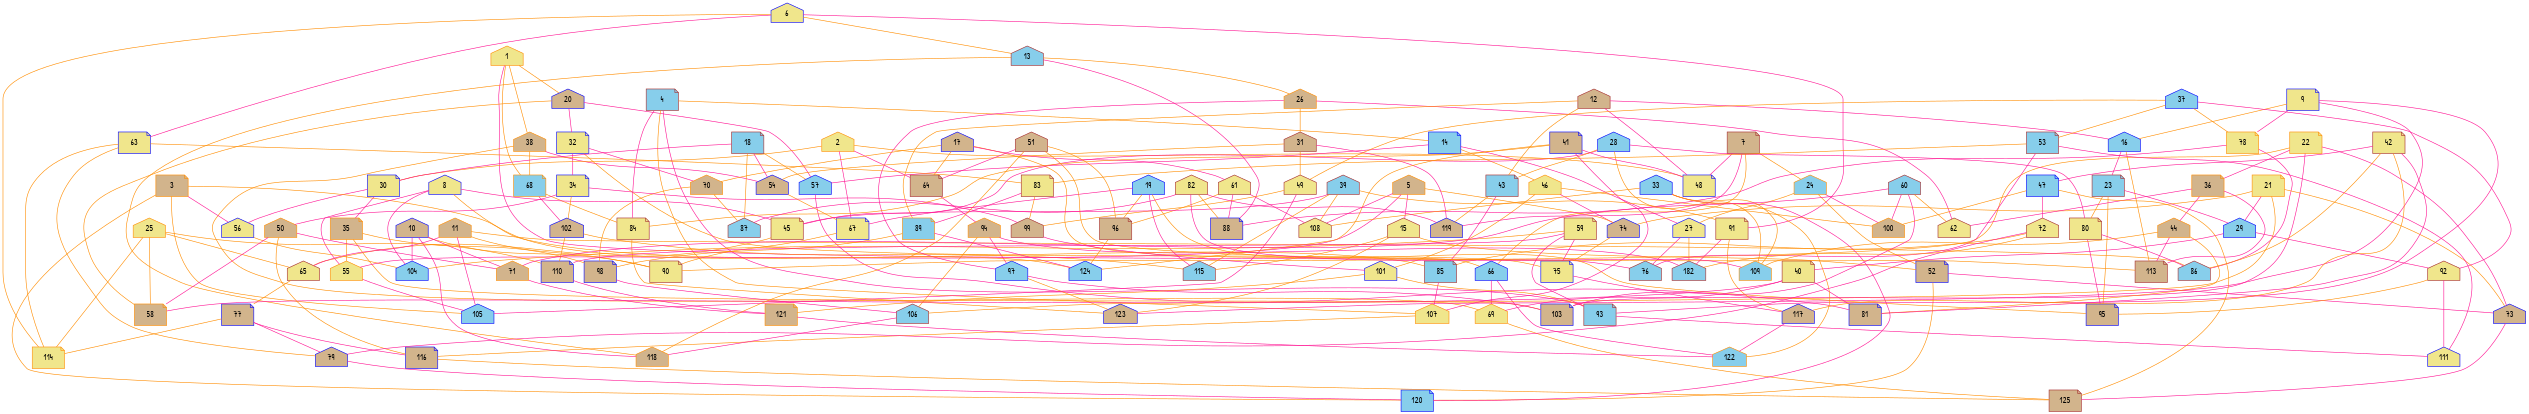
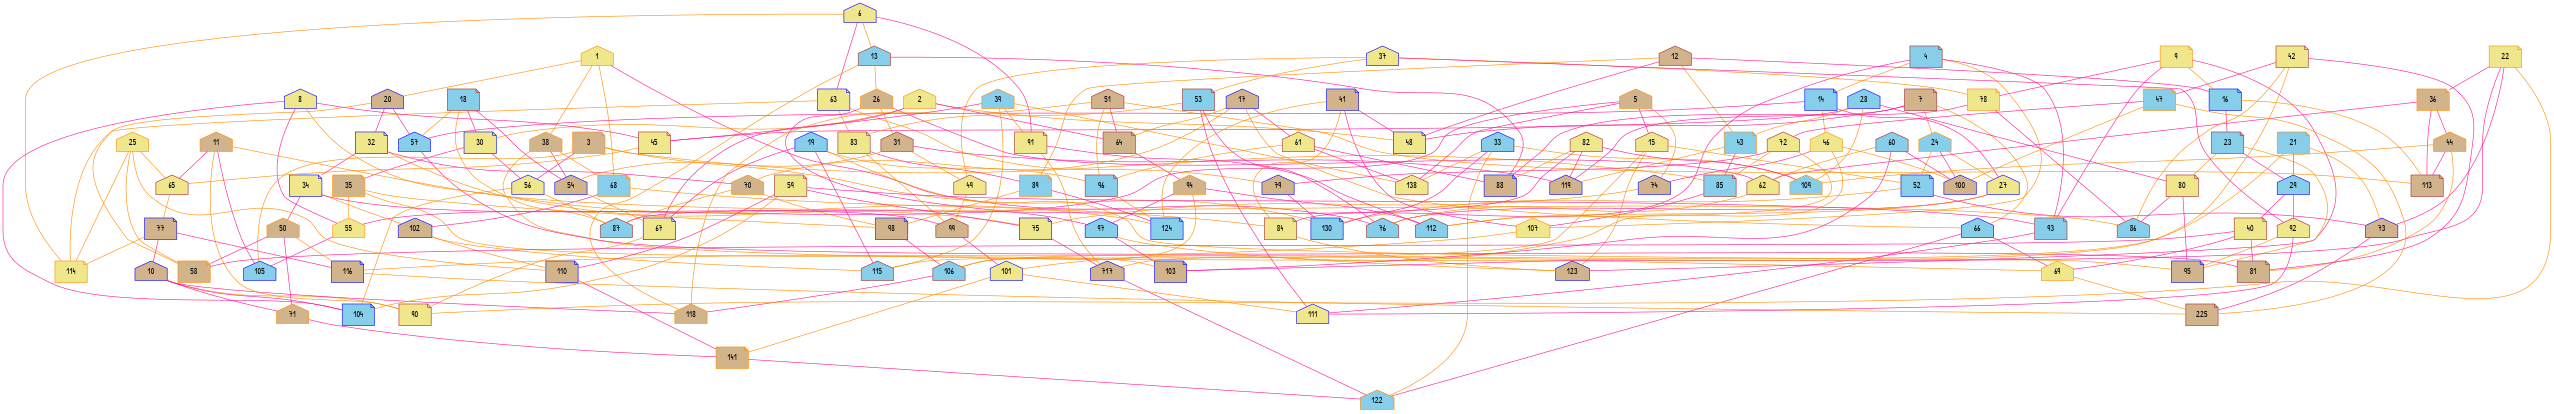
node "37": fillcolor skyblue -> khaki
node "9": color blue -> darkorange
node "16": shape house -> note
node "39": color brown -> darkorange
node "43": color brown -> darkorange
node "47": color blue -> darkorange
node "21": fillcolor khaki -> skyblue
edge "56" -- "87": added
edge "62" -- "76": added
edge "21" -- "74": removed
node "96": fillcolor tan -> skyblue
node "108": label "108" -> "138"
edge "60" -- "71": removed
node "100": color darkorange -> blue
node "104": shape house -> note
node "124": shape house -> note
node "182": label "182" -> "112"
node "52": fillcolor tan -> skyblue
edge "101" -- "93": now "101" -- "111"
edge "49" -- "105": removed
node "121": label "121" -> "141"
node "117": label "117" -> "717"
node "81": color blue -> brown
edge "77" -- "79": now "77" -- "10"
node "120": label "120" -> "130"
node "125": label "125" -> "225"
